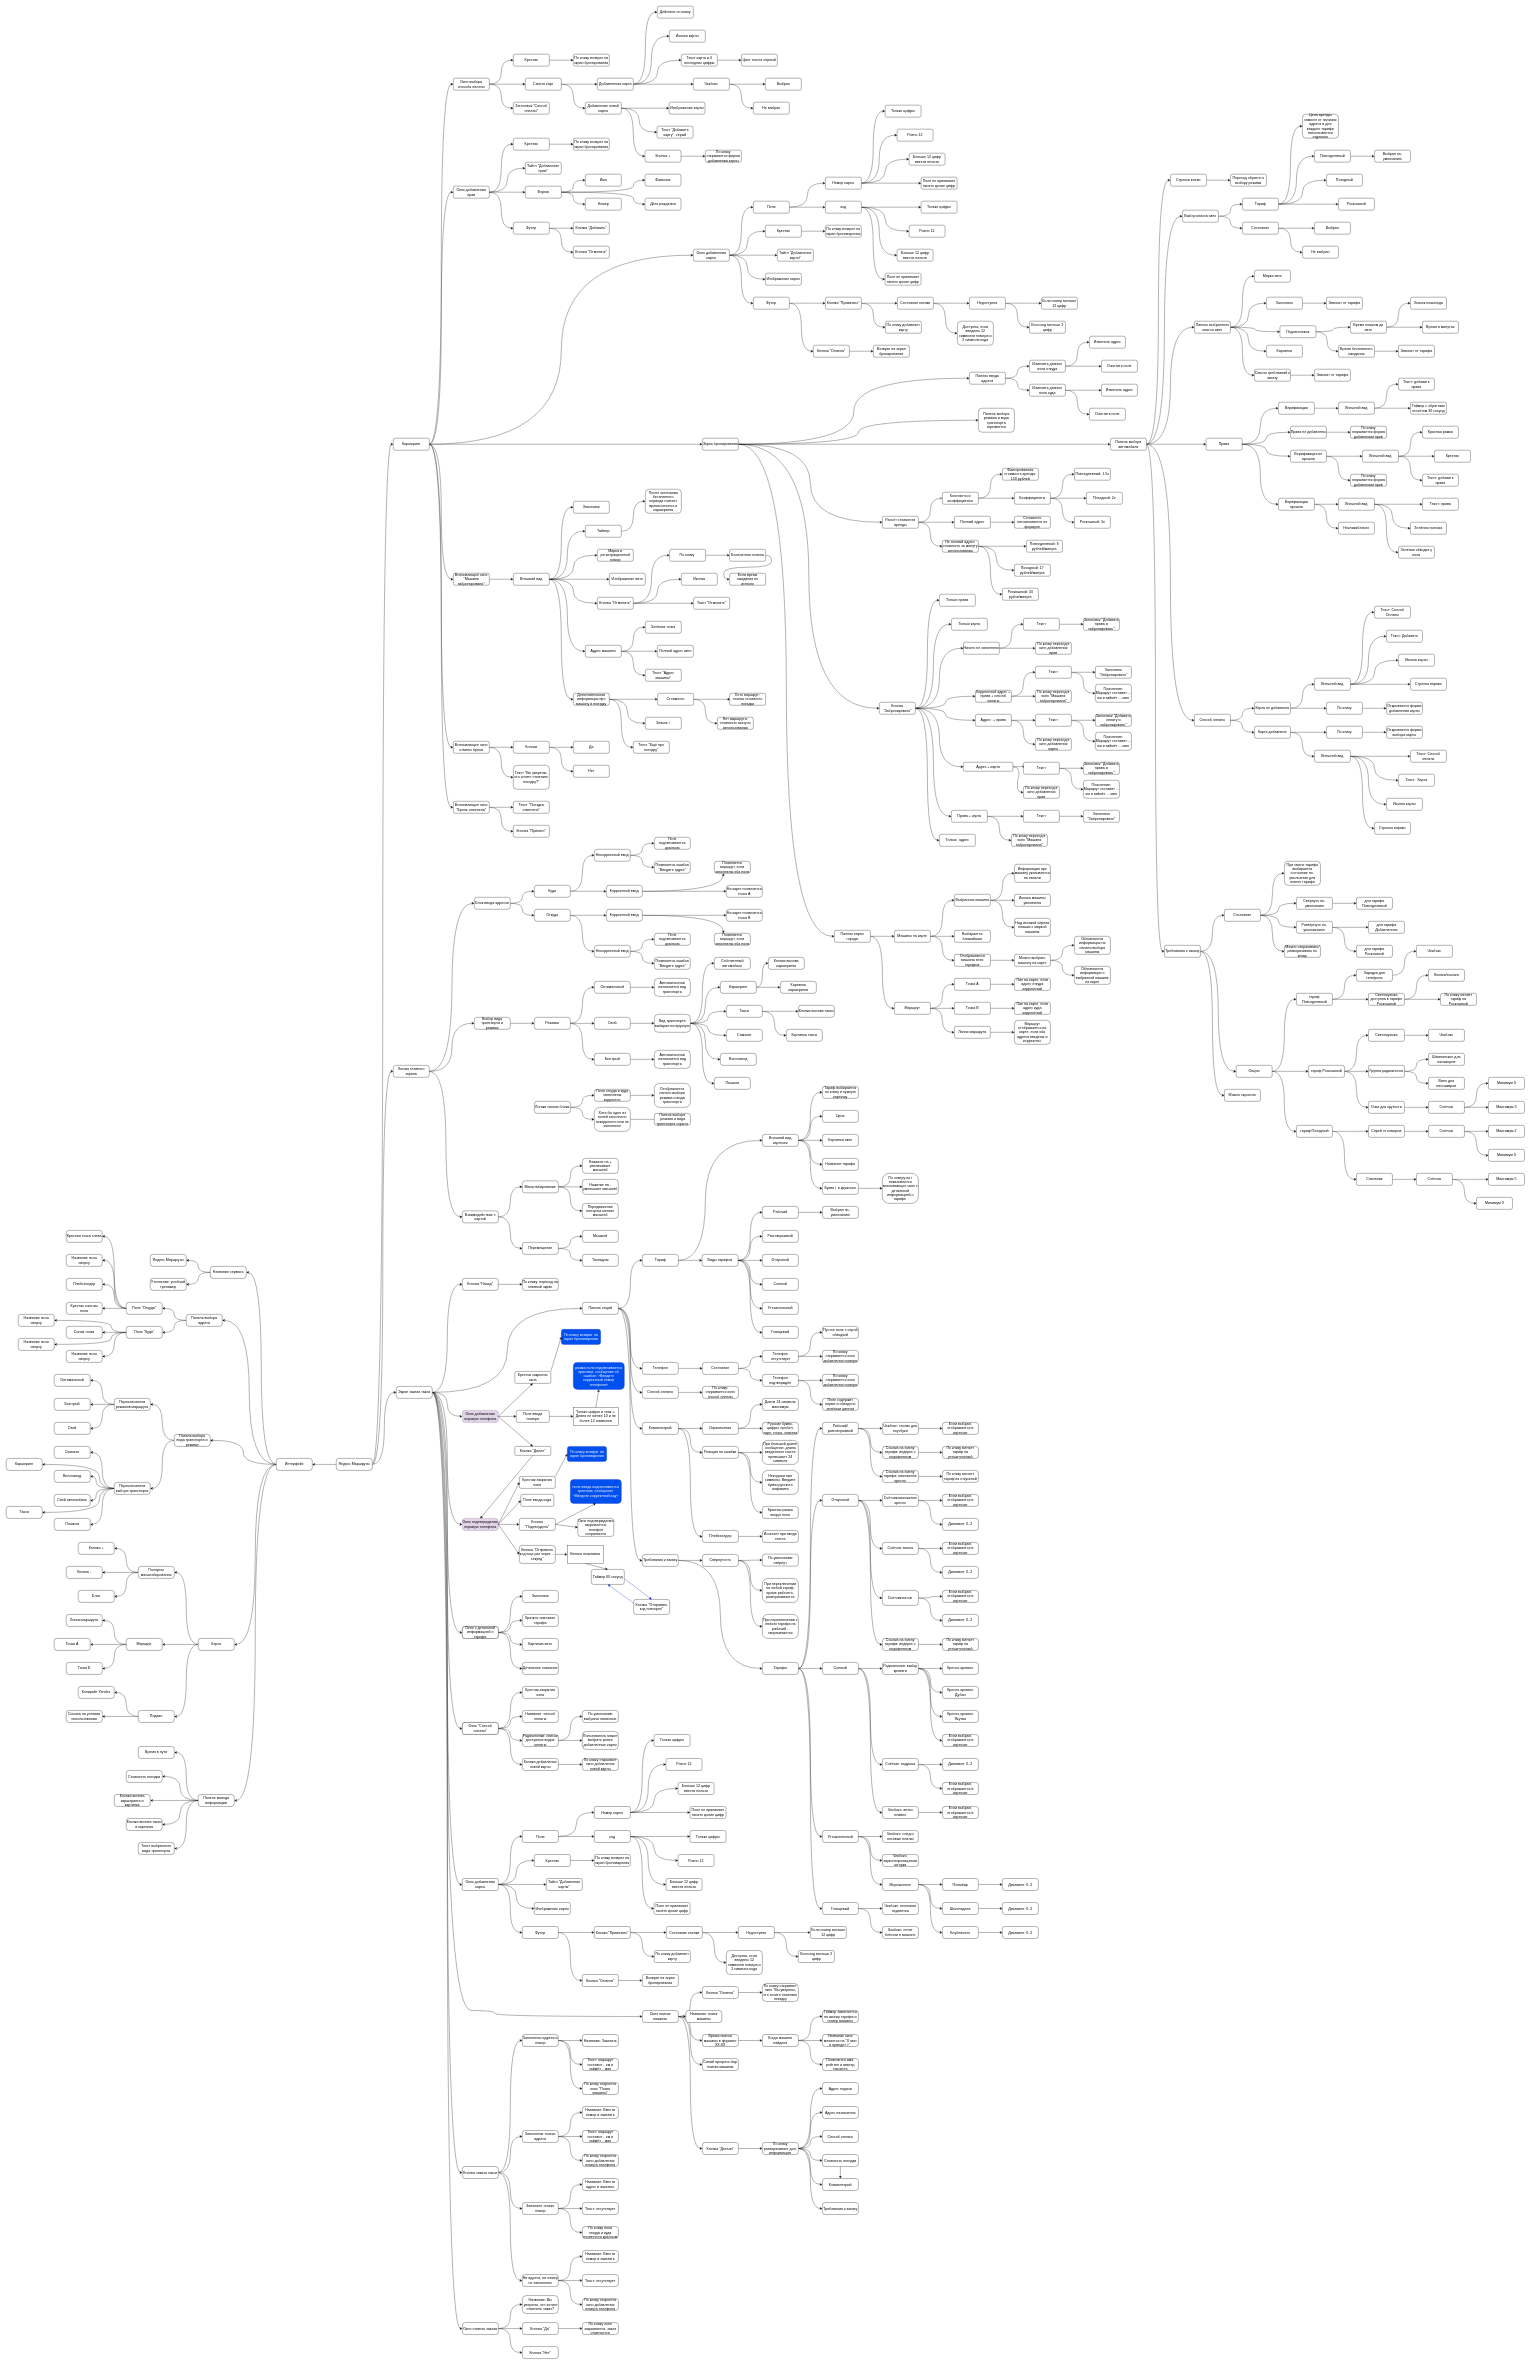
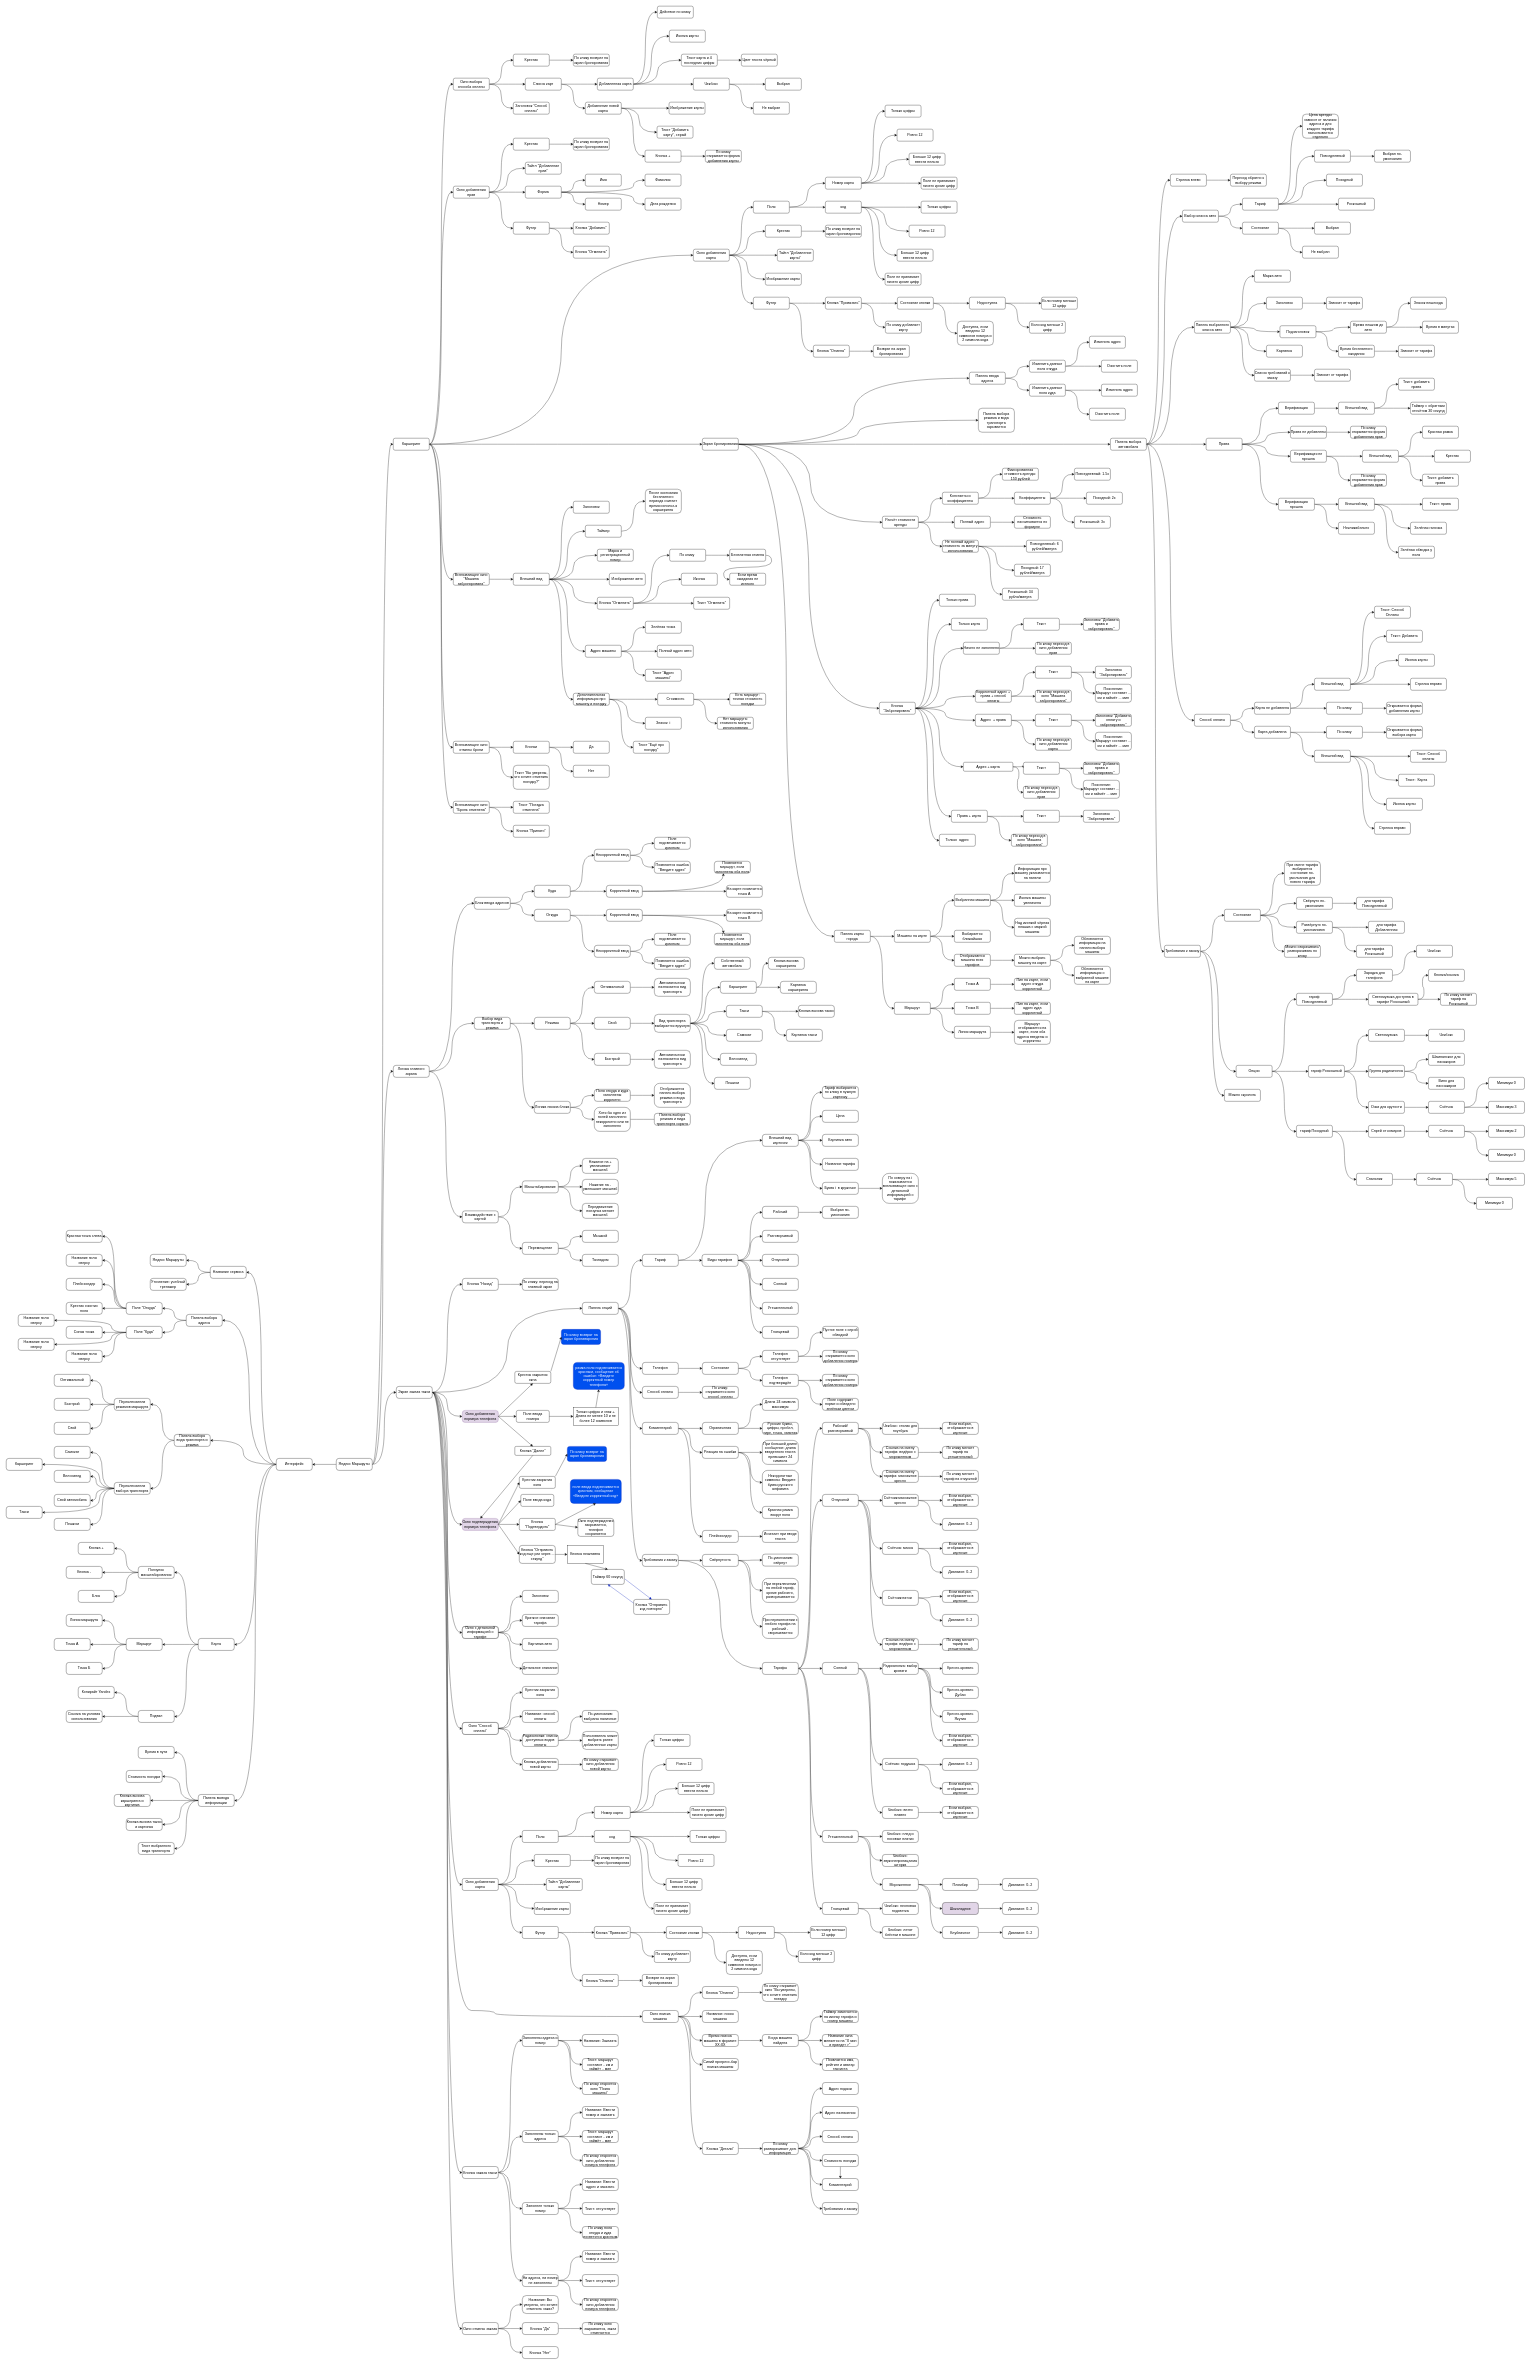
edge "Расчёт стоимости аренды" -> "Константы и коэффициенты": arrowhead open -> classic
node "Светомузыка доступна в тарифе Роскошный": size 36x12 -> 50x12
edge "Выбор вида транспорта и режима" -> "Логика показа блока": added
node "Шоколадное": fillcolor #ffffff -> #e1d5e7
node "Название: поиск машины": moved (704, 2016) -> (720, 2016)
